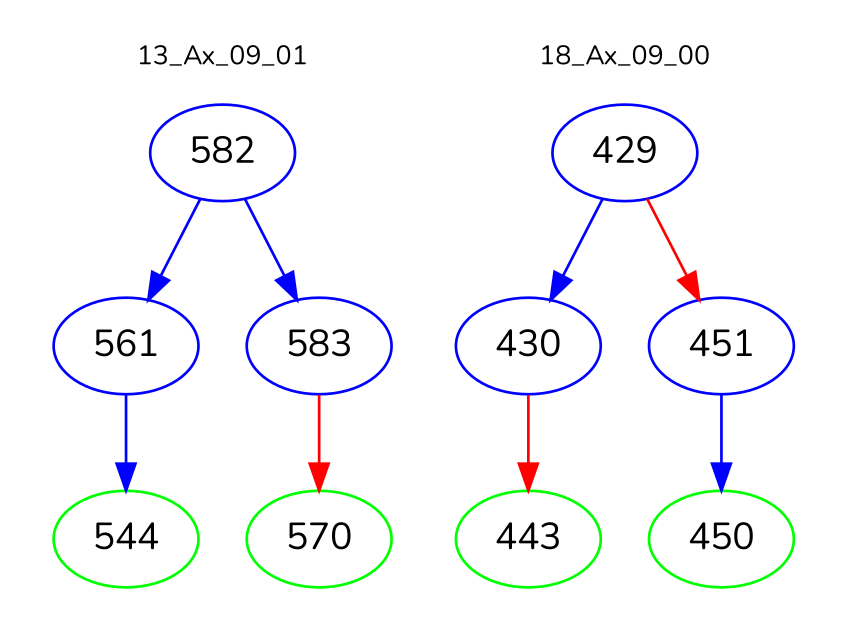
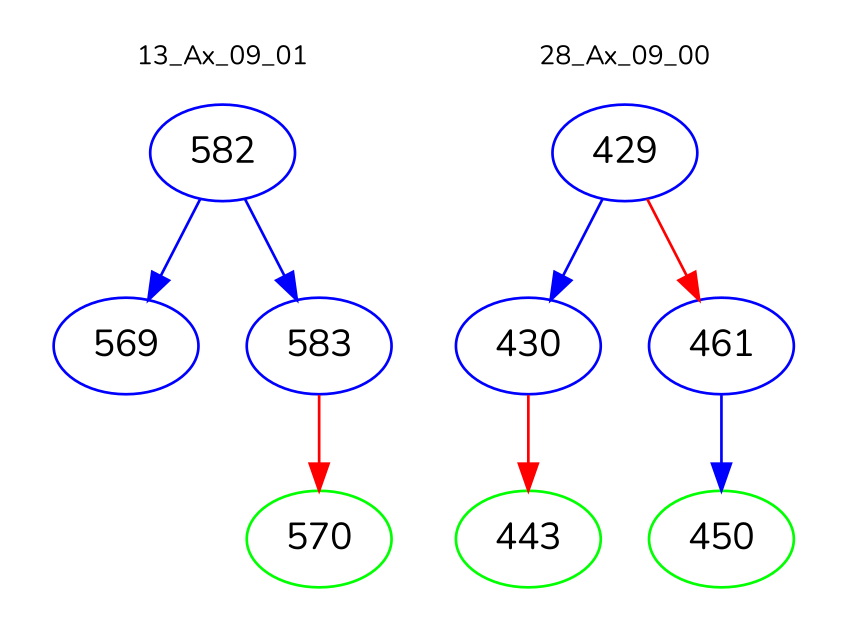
cluster "18_Ax_09_00": label "18_Ax_09_00" -> "28_Ax_09_00"
node "561": label "561" -> "569"
node "451": label "451" -> "461"
node "544": removed
